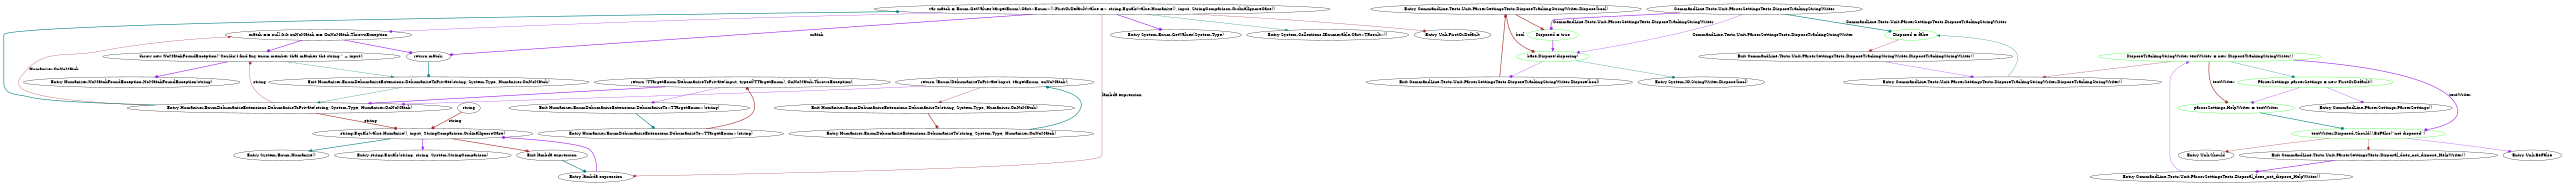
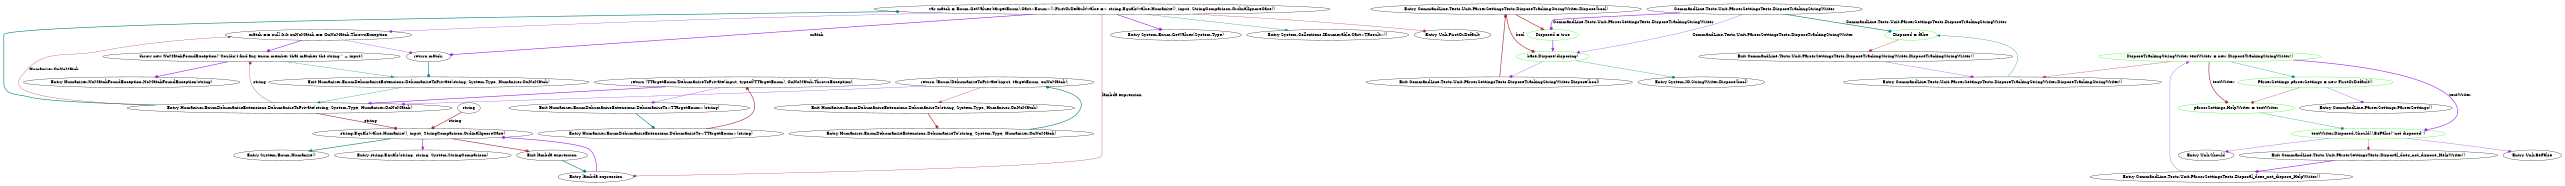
edge "match == null && onNoMatch == OnNoMatch.ThrowsException" -> "return match;": style bold -> solid
edge "ParserSettings parserSettings = new FirstOrDefault()" -> "parserSettings.HelpWriter = textWriter": color purple -> brown
edge "parserSettings.HelpWriter = textWriter" -> "textWriter.Disposed.Should().BeFalse(''not disposed'')": style bold -> solid
edge "textWriter.Disposed.Should().BeFalse(''not disposed'')" -> "Entry Unk.Should": color brown -> purple
